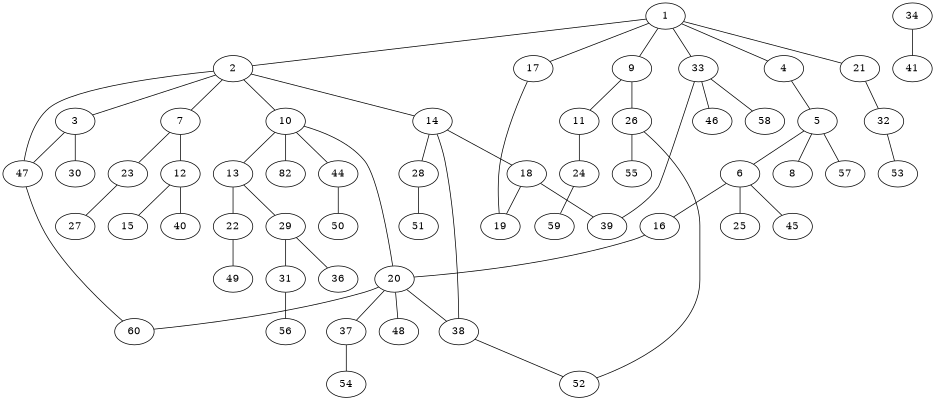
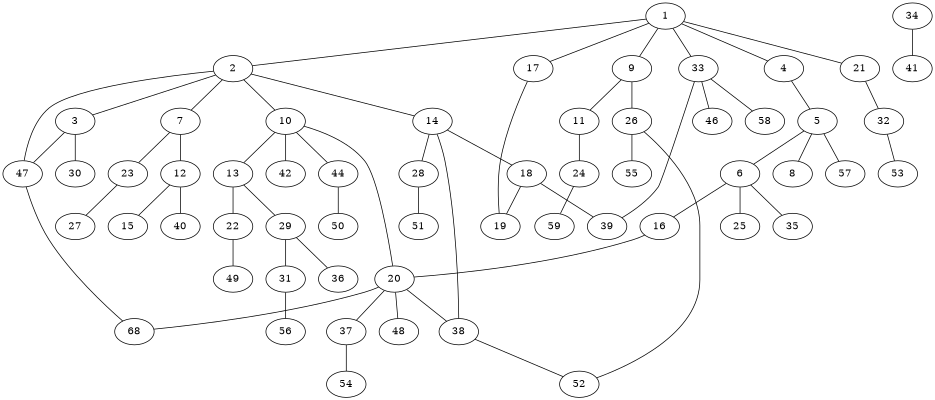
node "82": label "82" -> "42"
node "45": label "45" -> "35"
node "60": label "60" -> "68"
